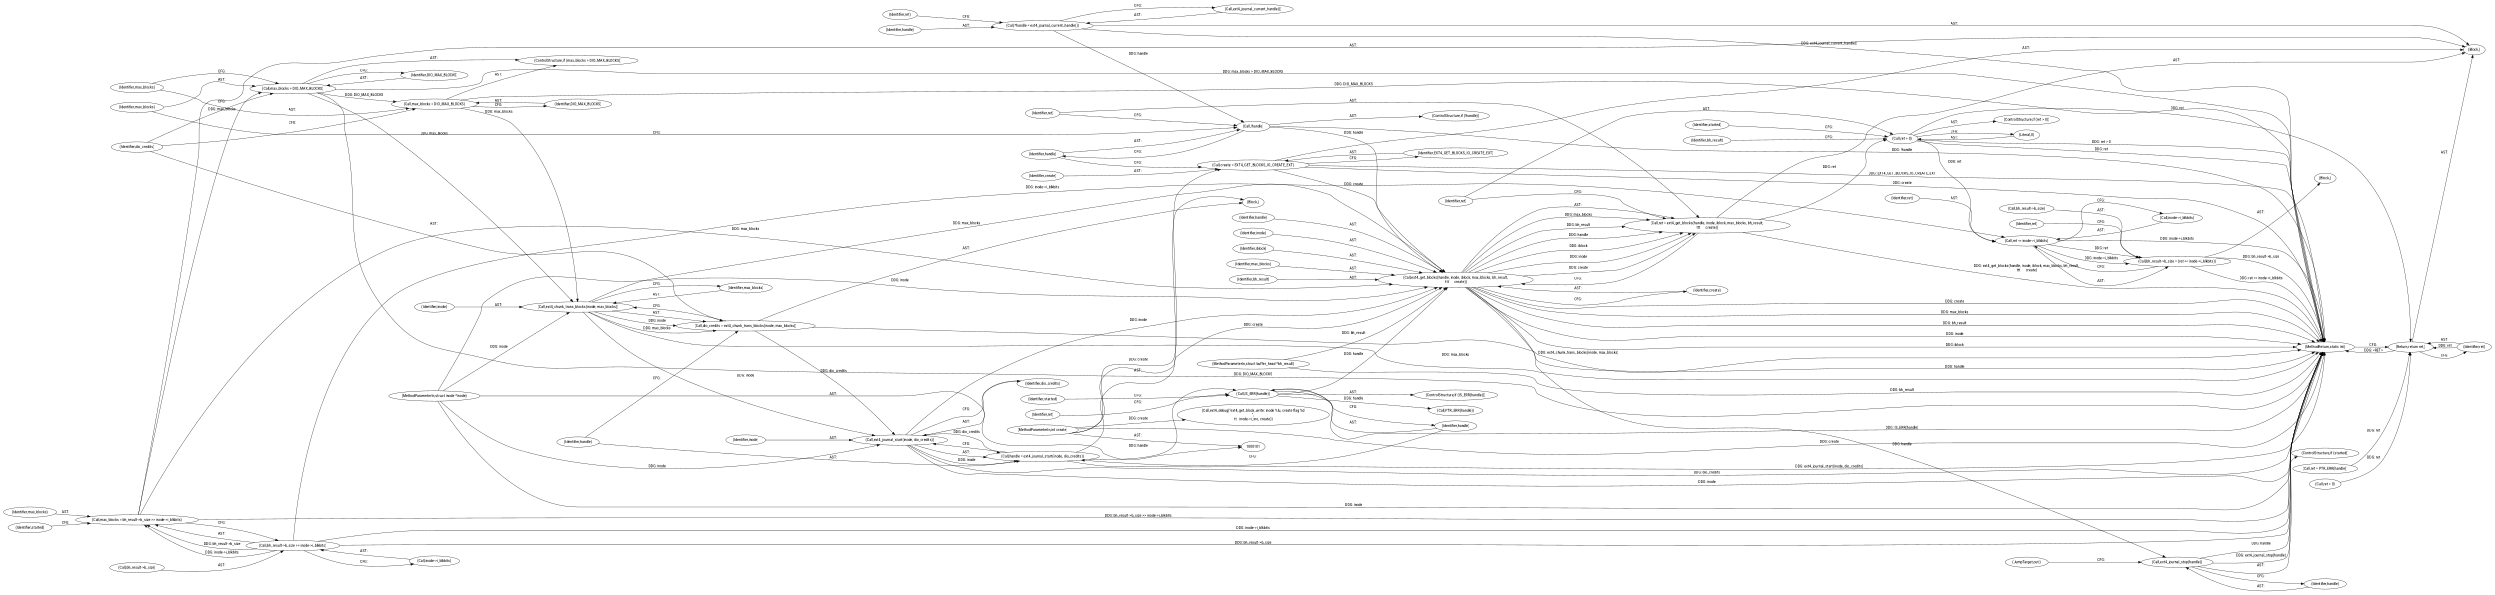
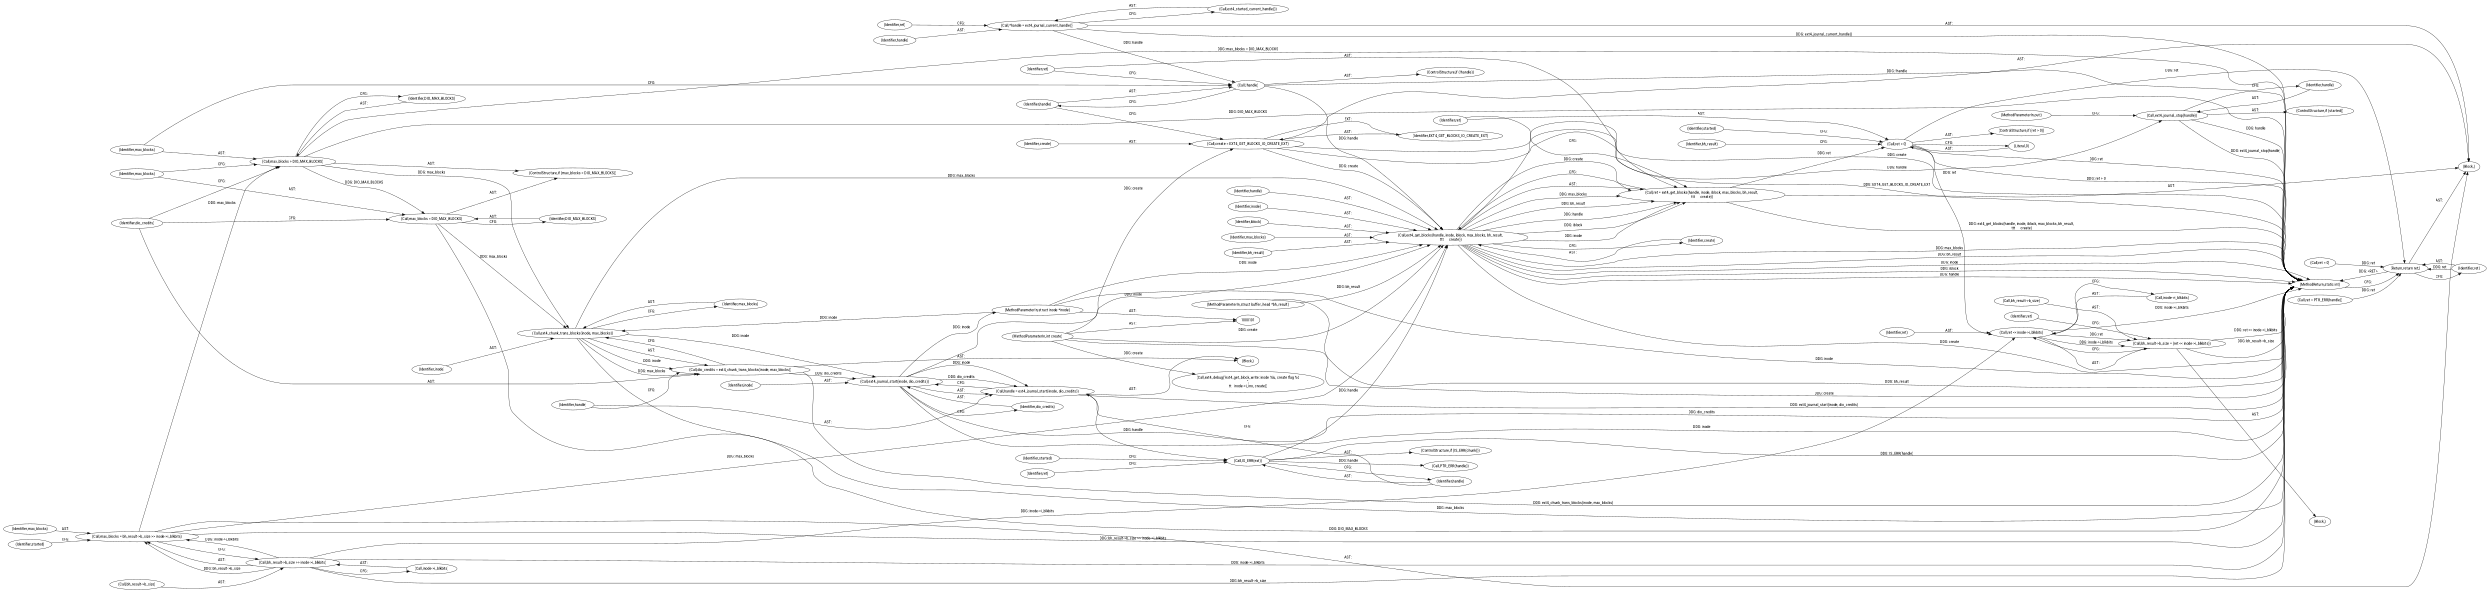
node "(Call,ext4_journal_current_handle())": label "(Call,ext4_journal_current_handle())" -> "(Call,ext4_started_current_handle())"
edge "(Call,create = EXT4_GET_BLOCKS_IO_CREATE_EXT)" -> "(Identifier,EXT4_GET_BLOCKS_IO_CREATE_EXT)": label "CFG: " -> "EXT: "
node "(Call,IS_ERR(handle))": label "(Call,IS_ERR(handle))" -> "(Call,IS_ERR(ext))"
node "(ControlStructure,if (IS_ERR(handle)))": label "(ControlStructure,if (IS_ERR(handle)))" -> "(ControlStructure,if (IS_ERR(chunk)))"
edge "(MethodParameterIn,struct inode *inode)" -> "(Call,ext4_journal_start(inode, dio_credits))": reversed
node "(JumpTarget,out:)": label "(JumpTarget,out:)" -> "(MethodParameterIn,out:)"
